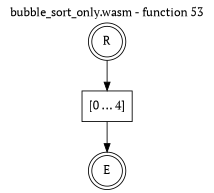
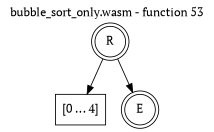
edge "[0 ... 4]" -> "E": now "R" -> "E"
